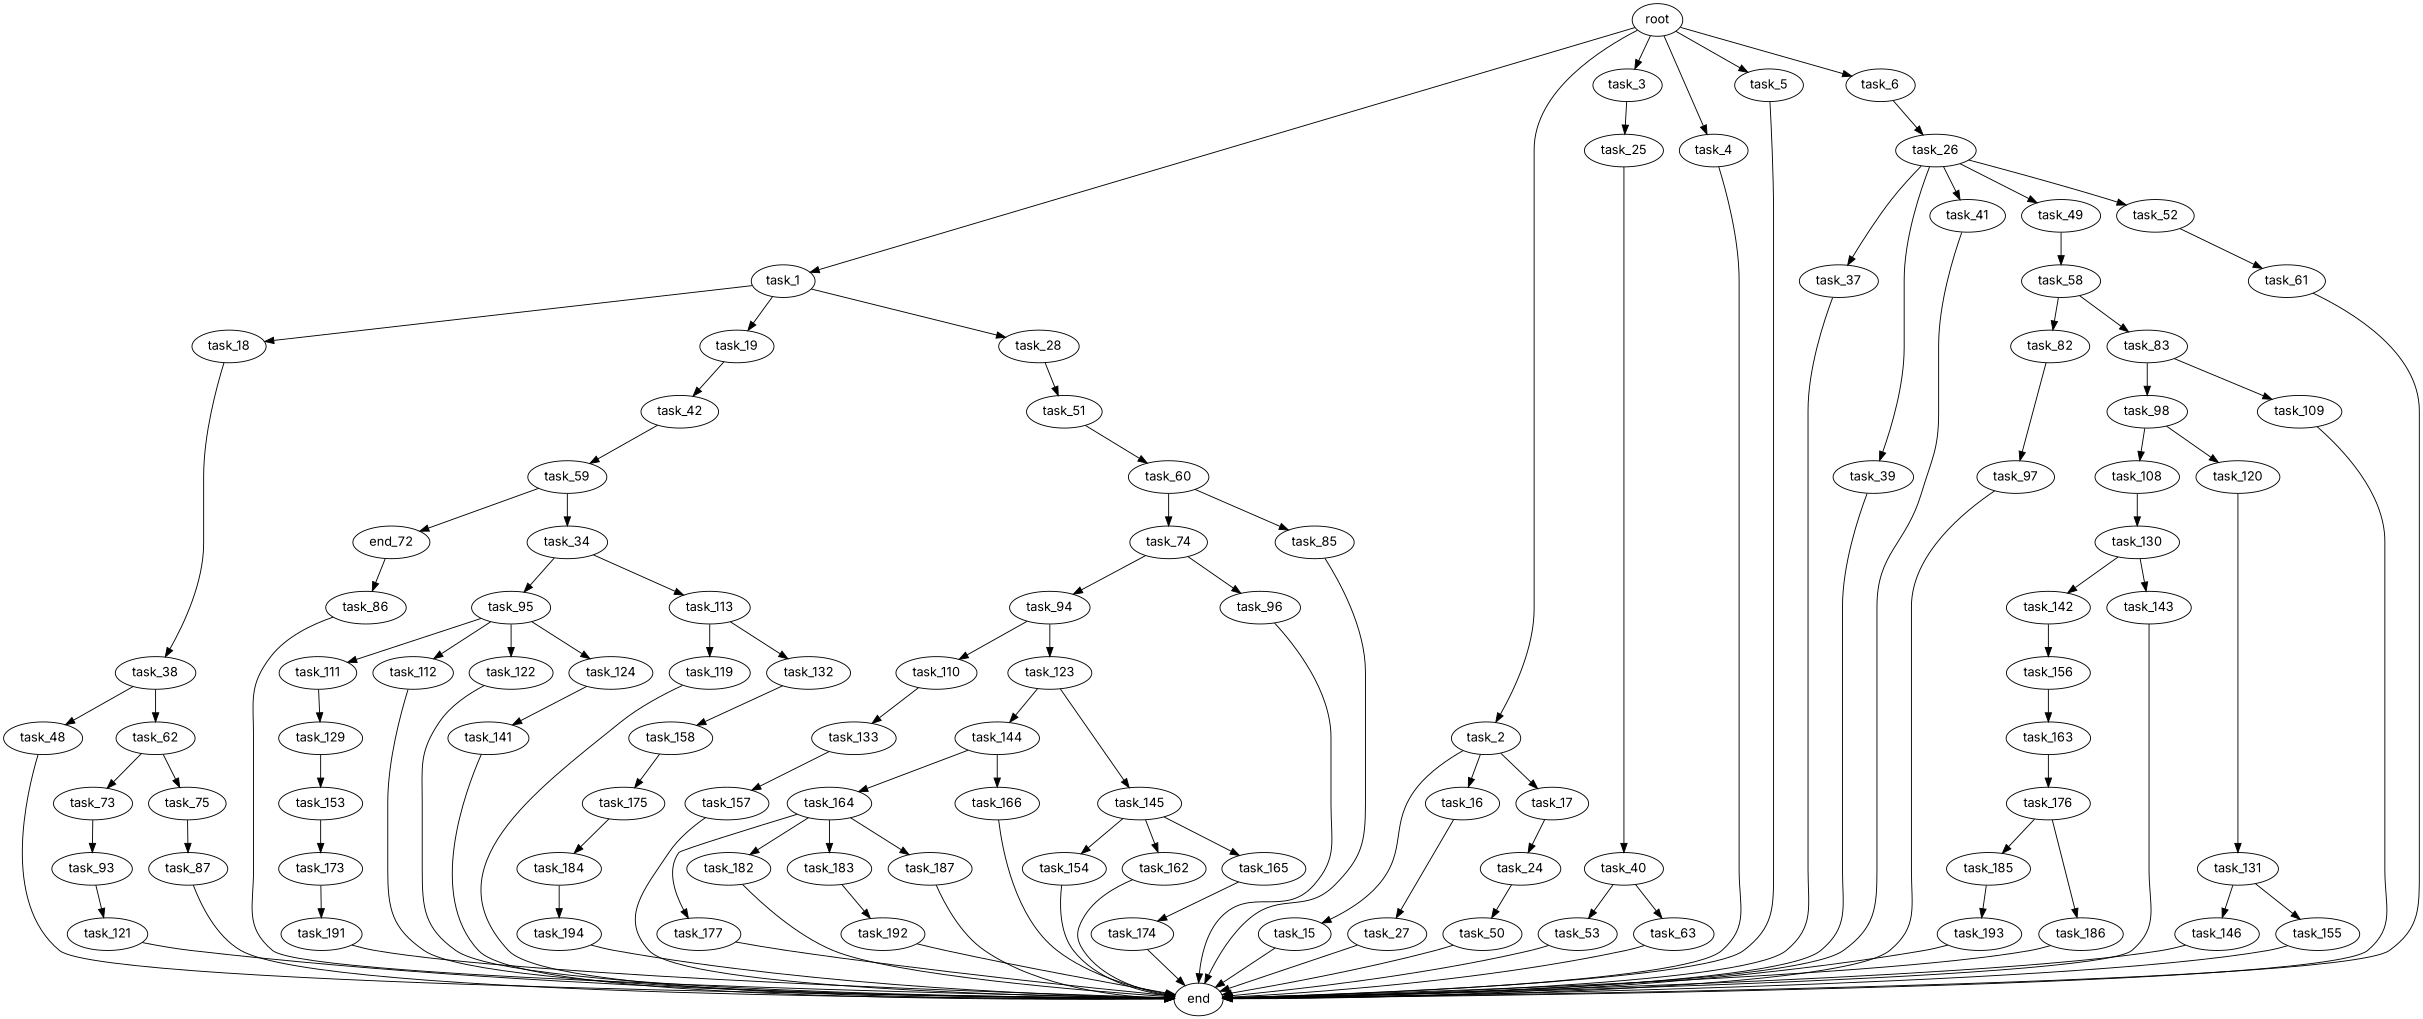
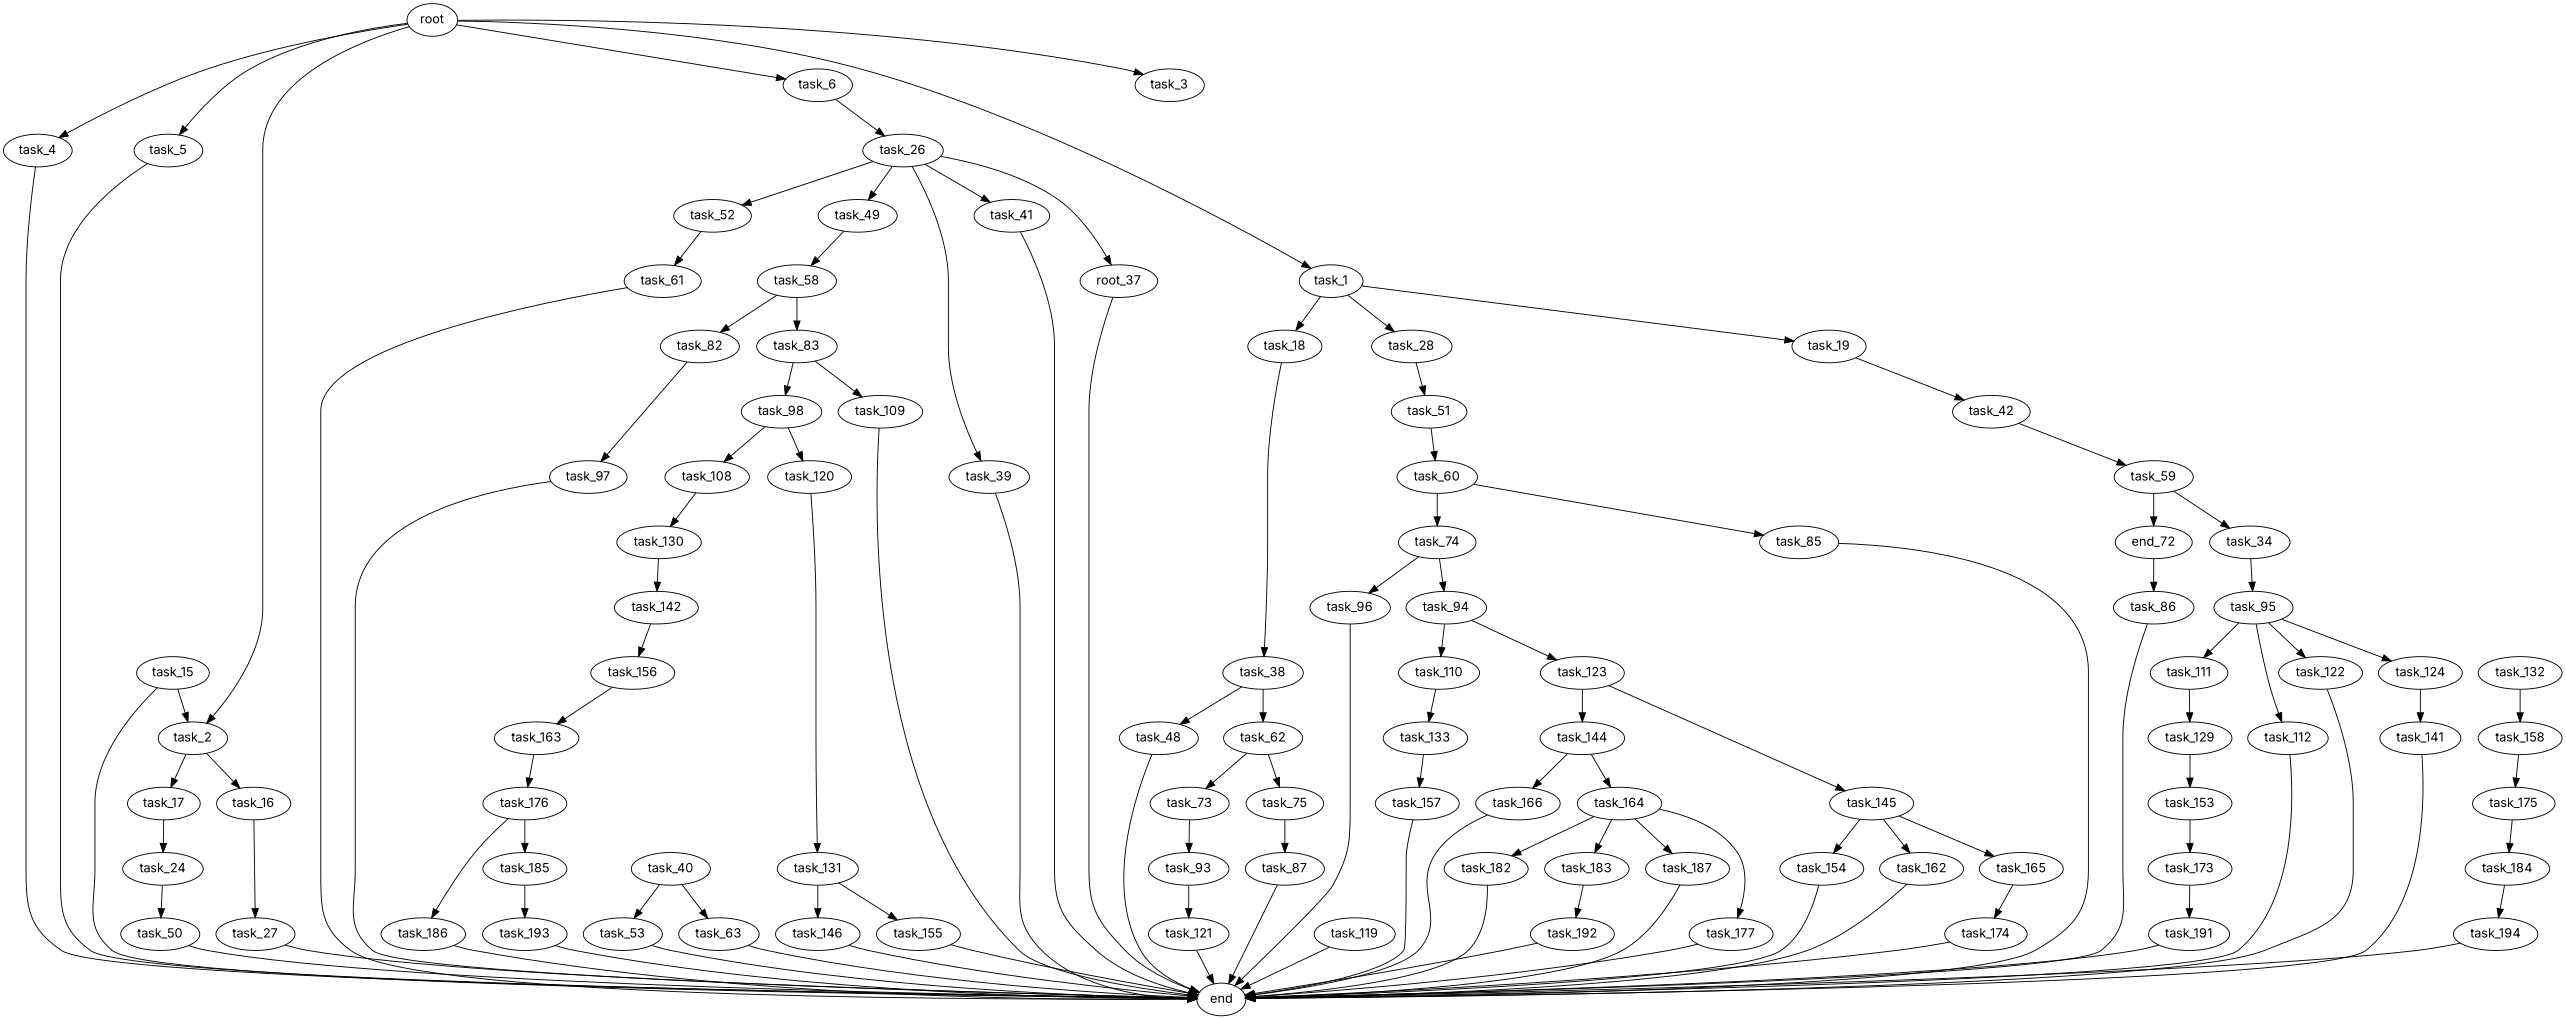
node "task_25": removed
node "task_37": label "task_37" -> "root_37"
node "task_113": removed
node "task_143": removed
edge "task_2" -> "task_15": reversed
